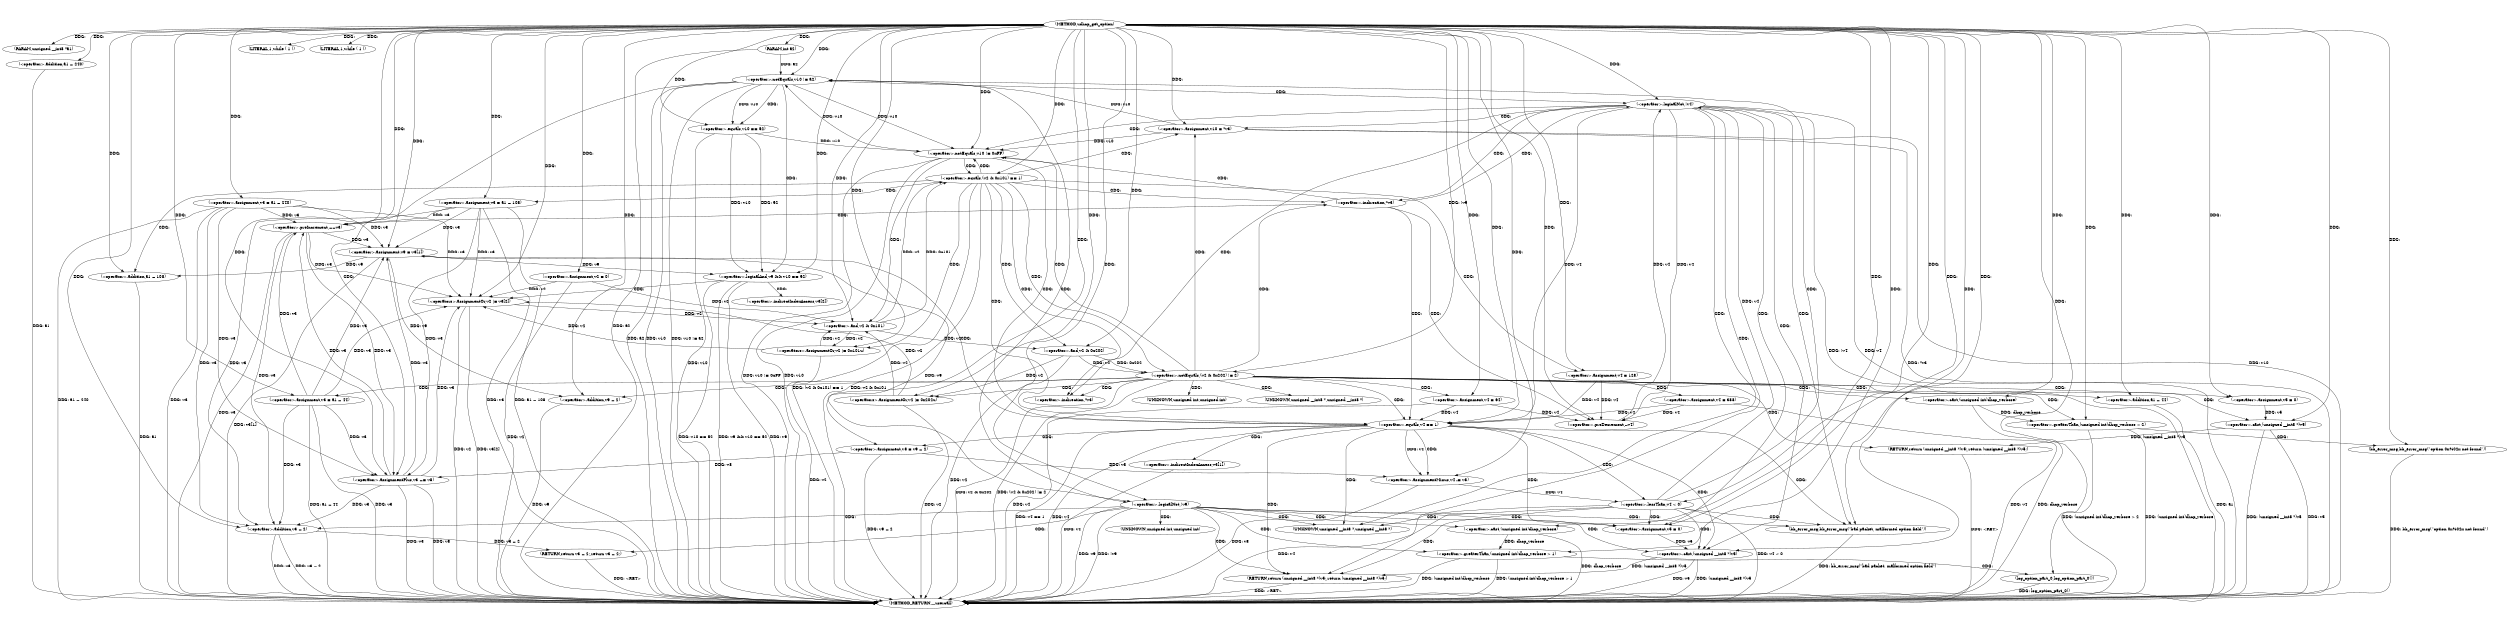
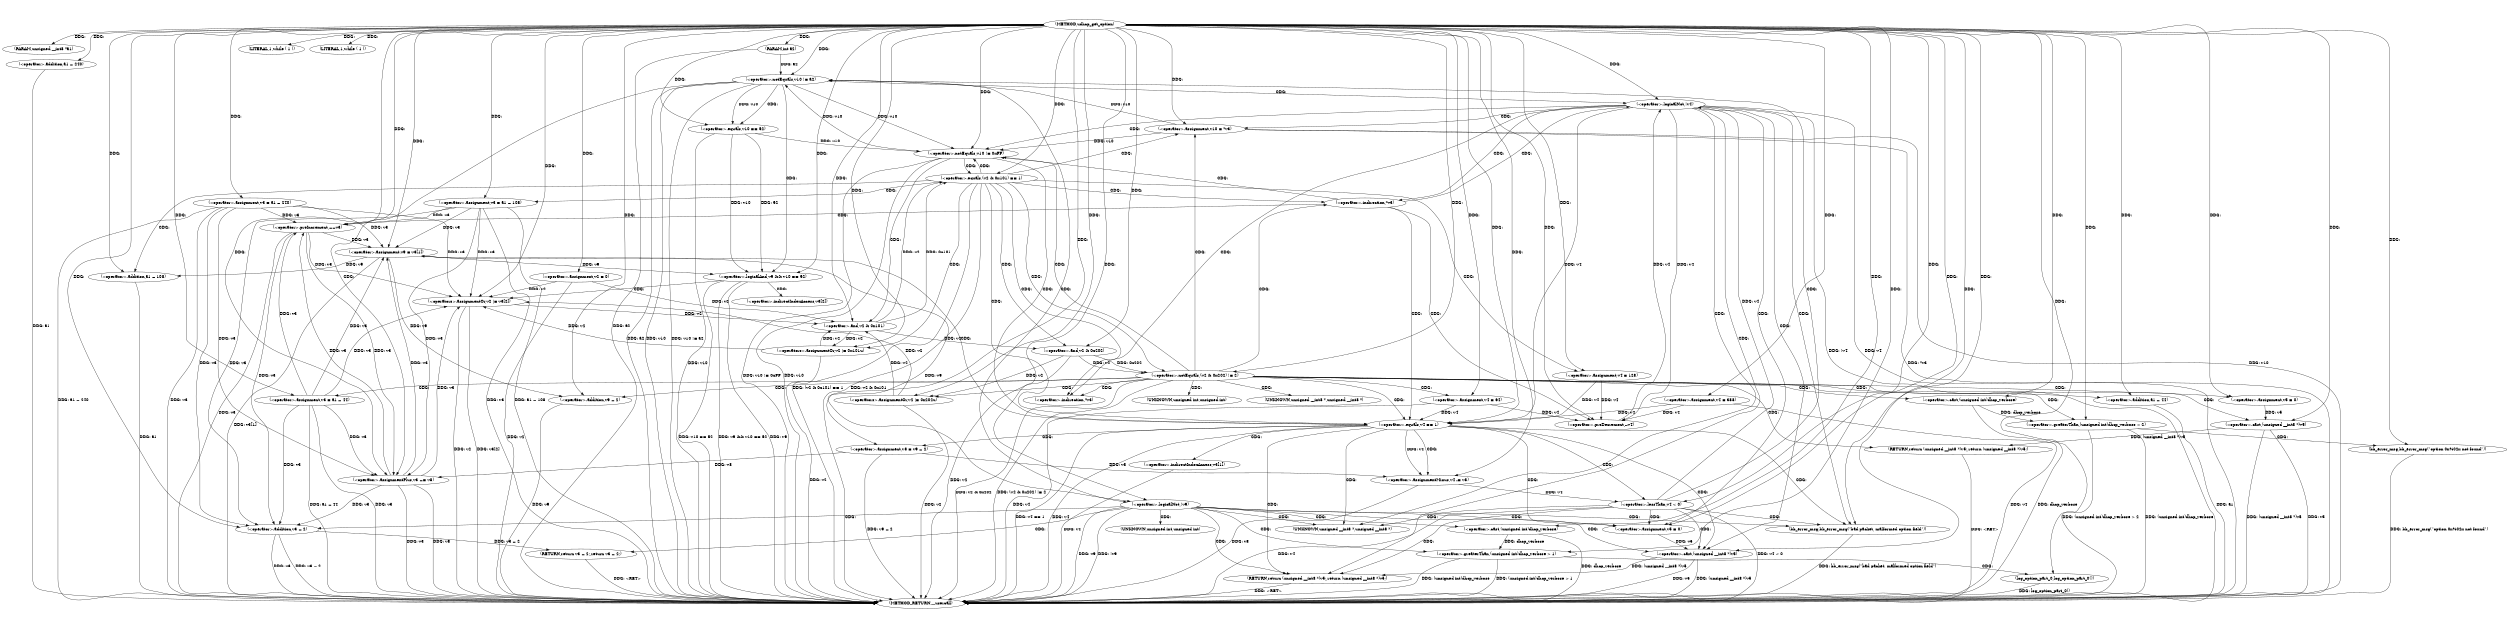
edge "(METHOD,udhcp_get_option)" -> "(<operator>.notEquals,(v2 & 0x202) != 2)": label "DDG: !v9" -> "DDG: "
edge "(<operator>.assignment,v4 = 128)" -> "(<operator>.assignment,v4 = 388)": now "(METHOD,udhcp_get_option)" -> "(<operator>.assignment,v4 = 388)"
